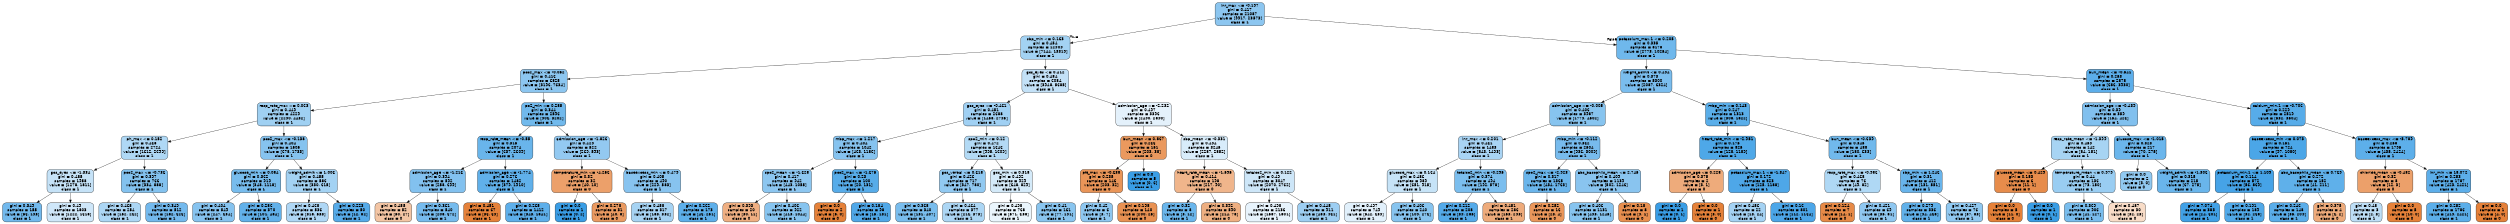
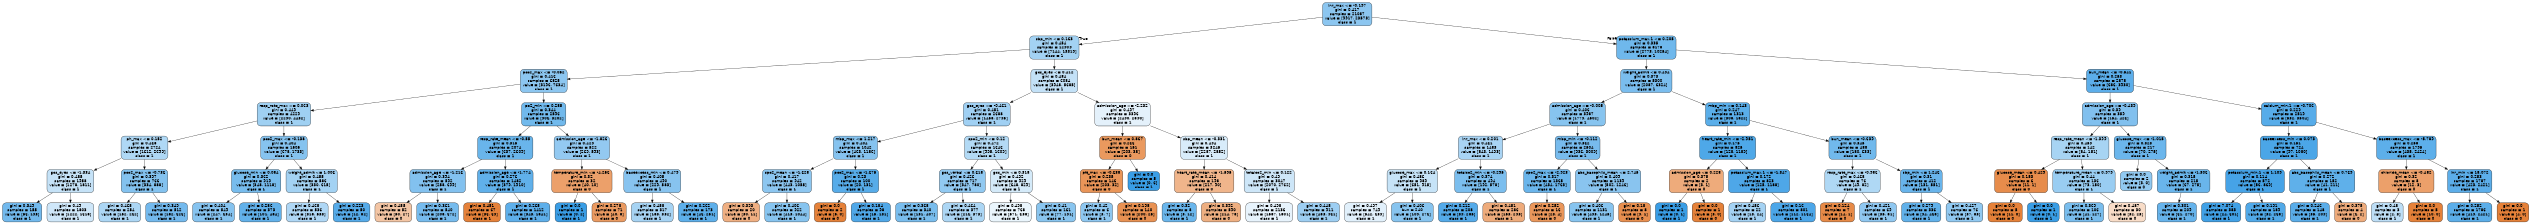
node "gini = 0.286 samples = 370 value = [101, 484] class = 1": label "gini = 0.286 samples = 370 value = [101, 484] class = 1" -> "gini = 0.286 samples = 373 value = [101, 484] class = 1"
node "gini = 0.278 samples = 31 value = [40, 8] class = 0": label "gini = 0.278 samples = 31 value = [40, 8] class = 0" -> "gini = 0.278 samples = 71 value = [40, 8] class = 0"
node "gini = 0.406 samples = 240 value = [109, 276] class = 1": label "gini = 0.406 samples = 240 value = [109, 276] class = 1" -> "gini = 0.406 bun = 240 value = [109, 276] class = 1"
node "gini = 0.369 samples = 906 value = [41, 127] class = 1": label "gini = 0.369 samples = 906 value = [41, 127] class = 1" -> "gini = 0.369 samples = 106 value = [41, 127] class = 1"
node "gini = 0.301 samples = 209 value = [61, 270] class = 1": added
